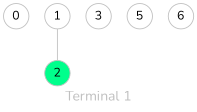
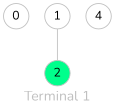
node "4": added
node "3": removed
node "5": removed
node "6": removed
